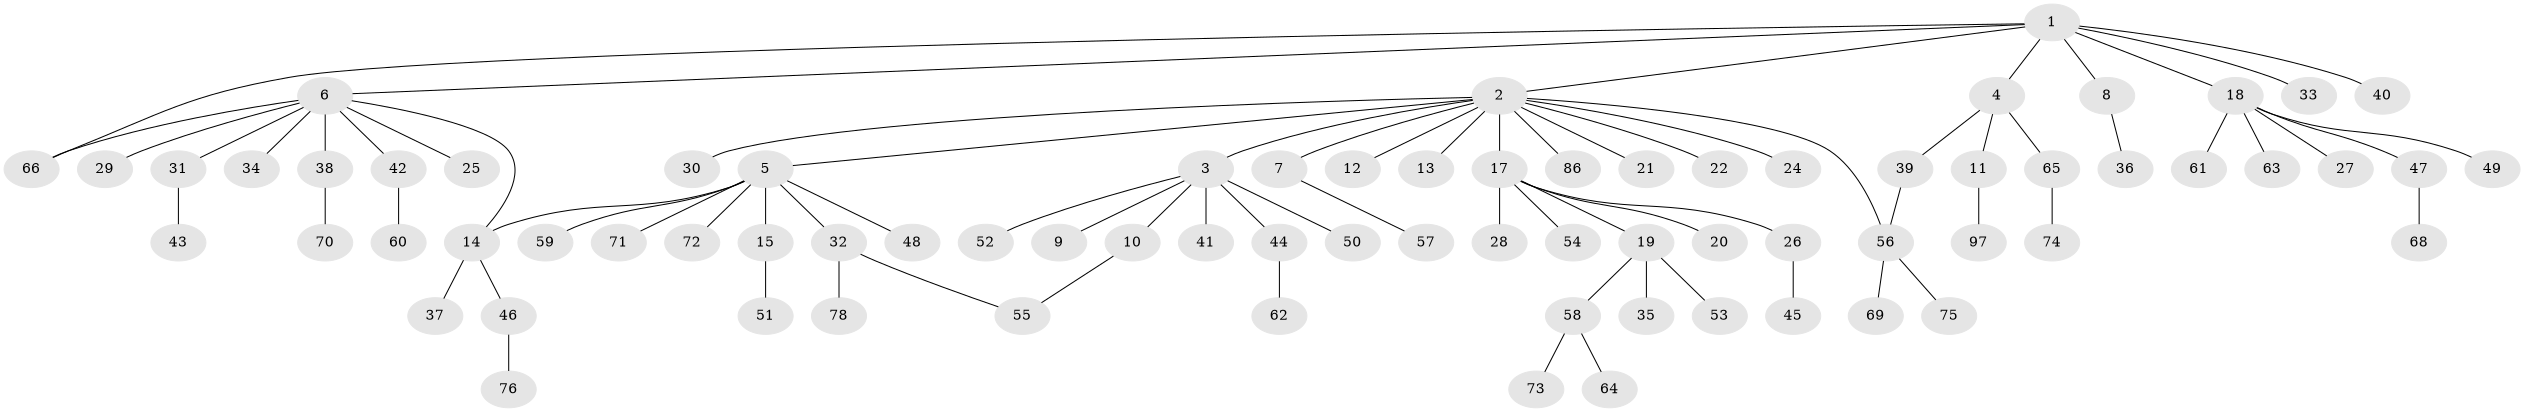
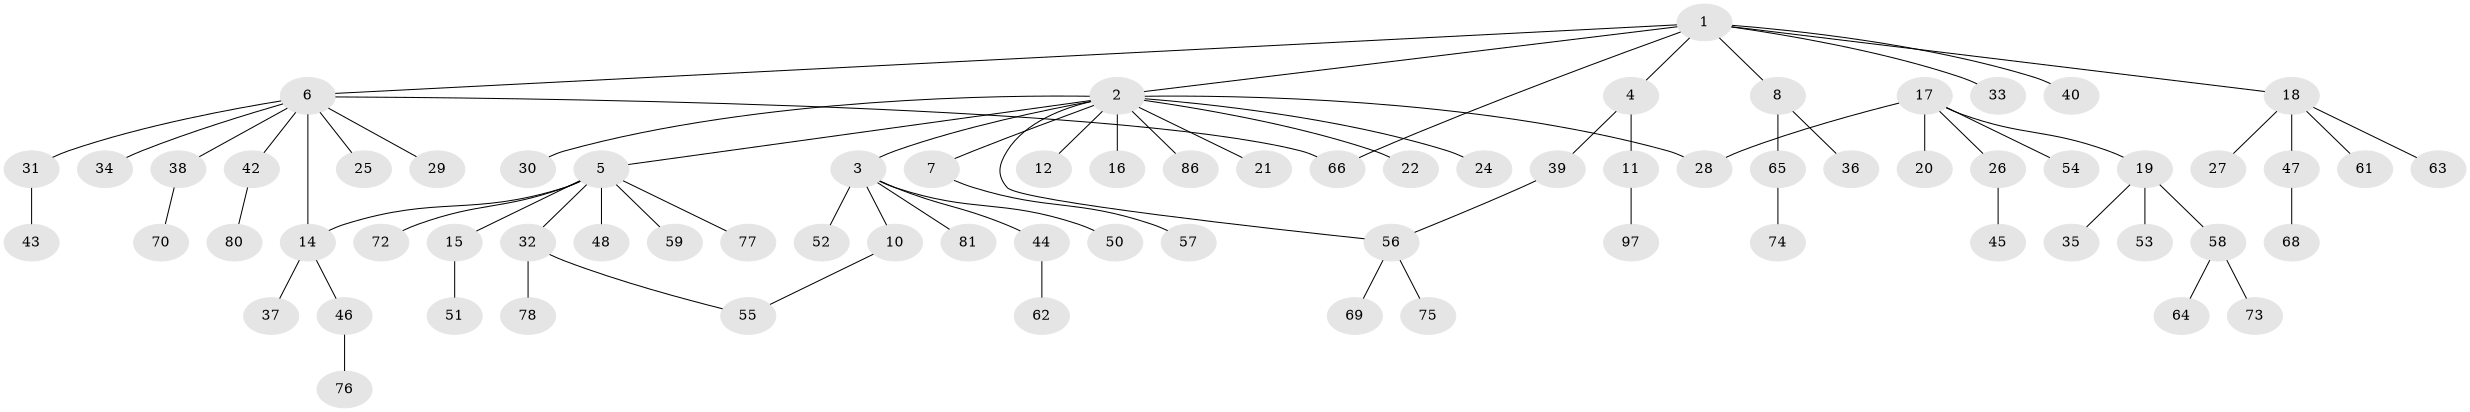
edge "2" -- "17": now "2" -- "28"
edge "4" -- "65": now "8" -- "65"
node "13": label "13" -> "16"
node "49": removed
node "60": label "60" -> "80"
node "71": label "71" -> "77"
node "9": removed
node "41": label "41" -> "81"
